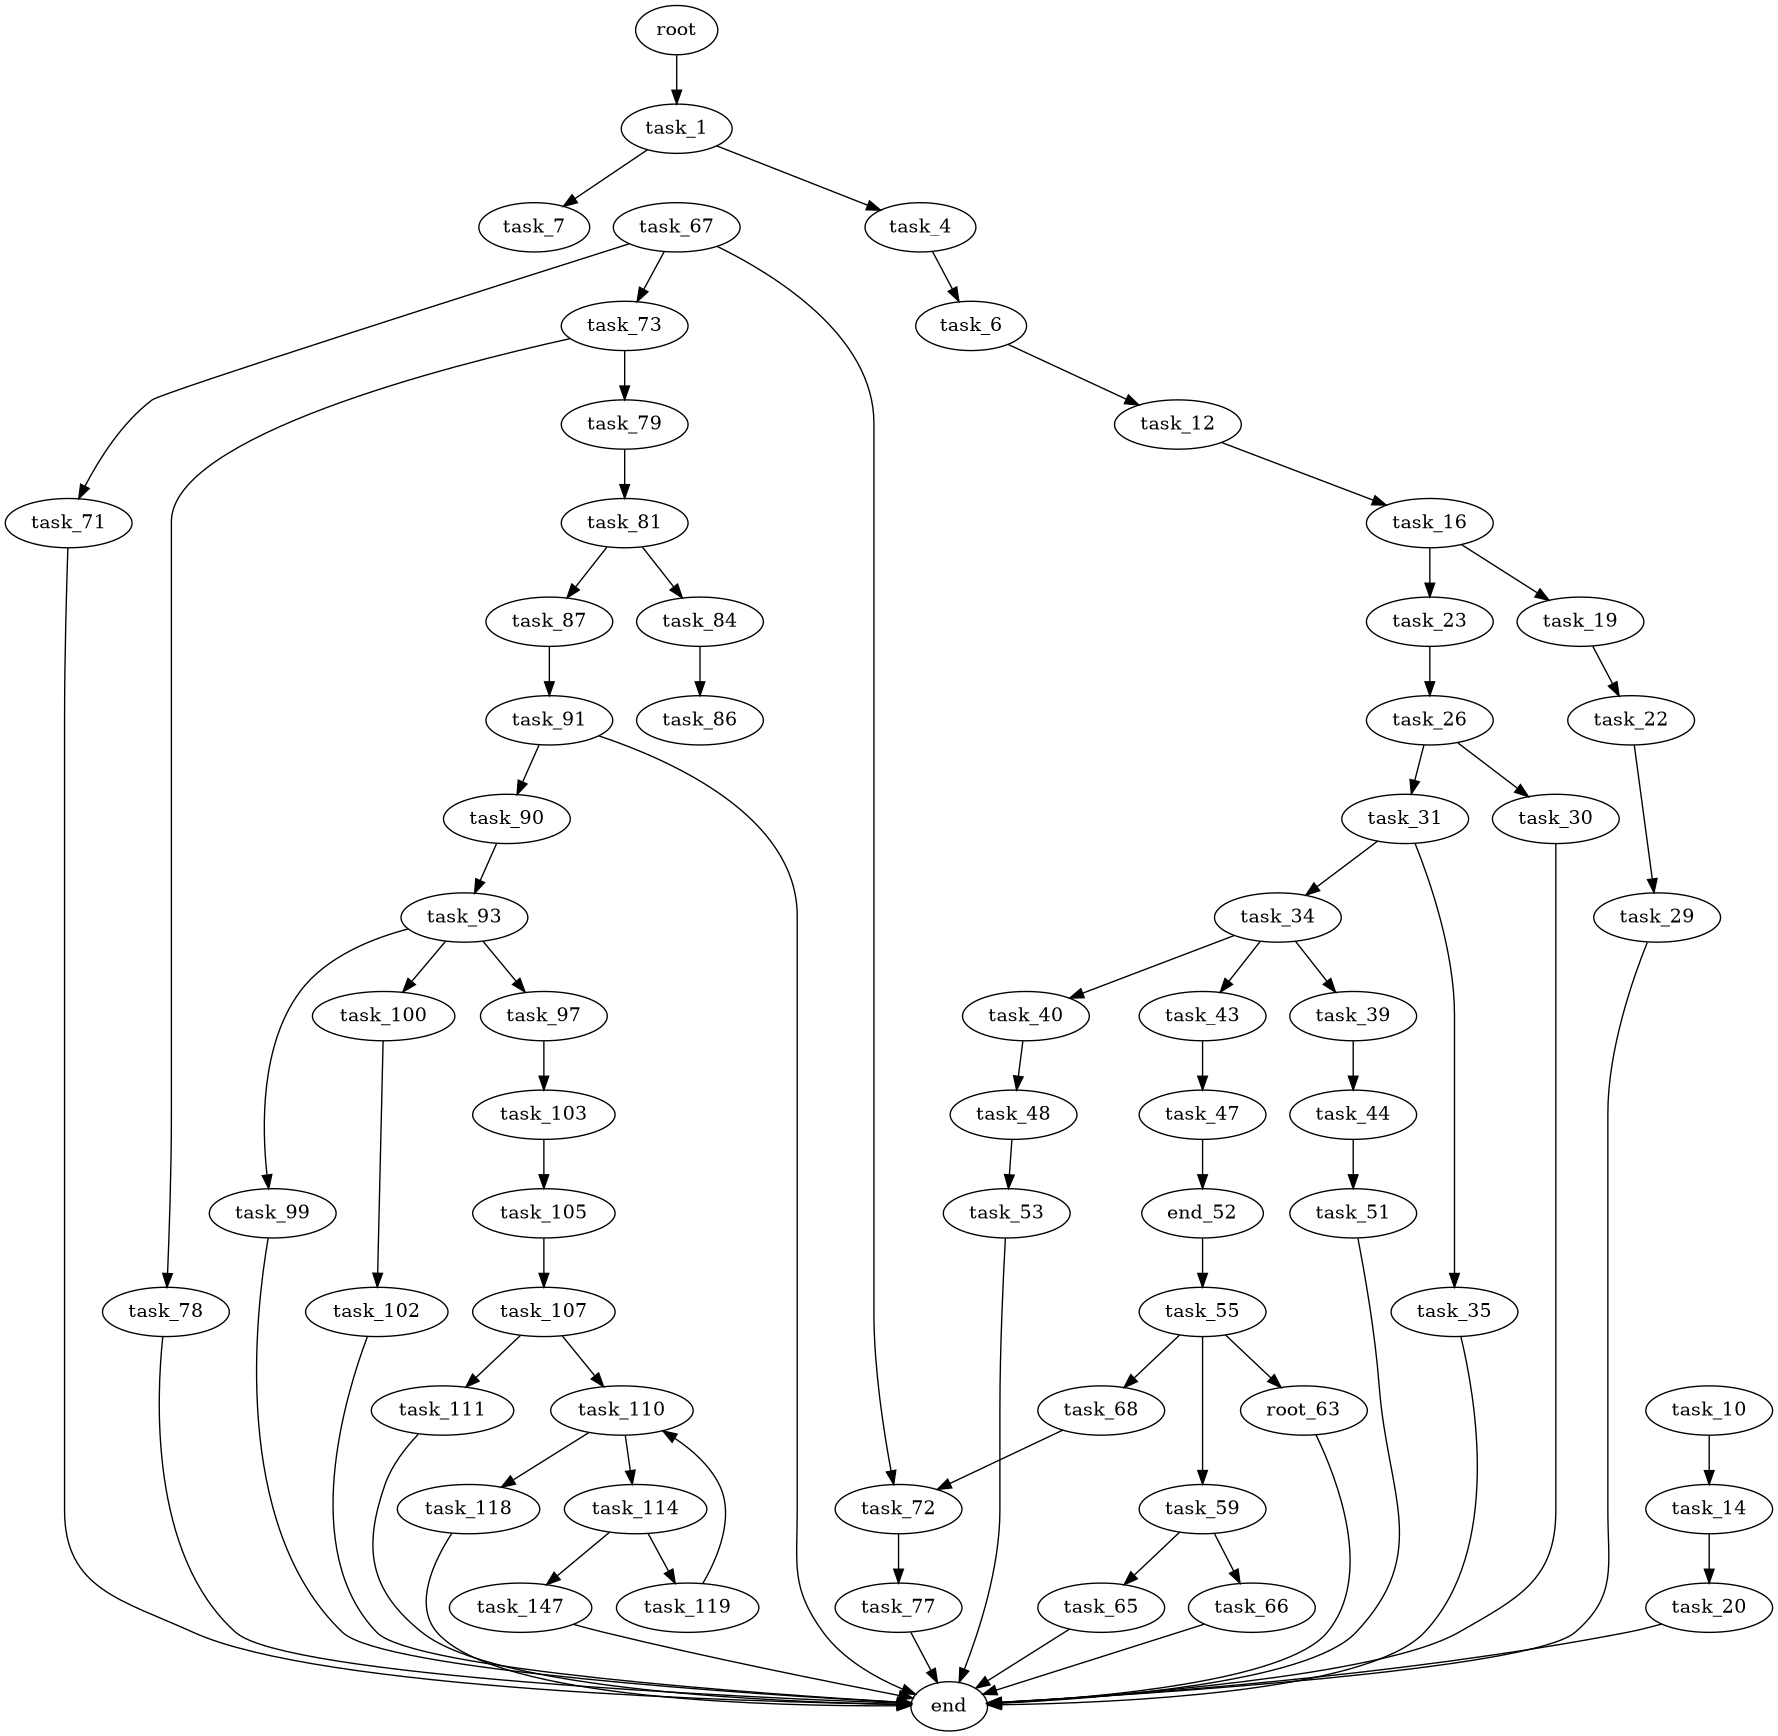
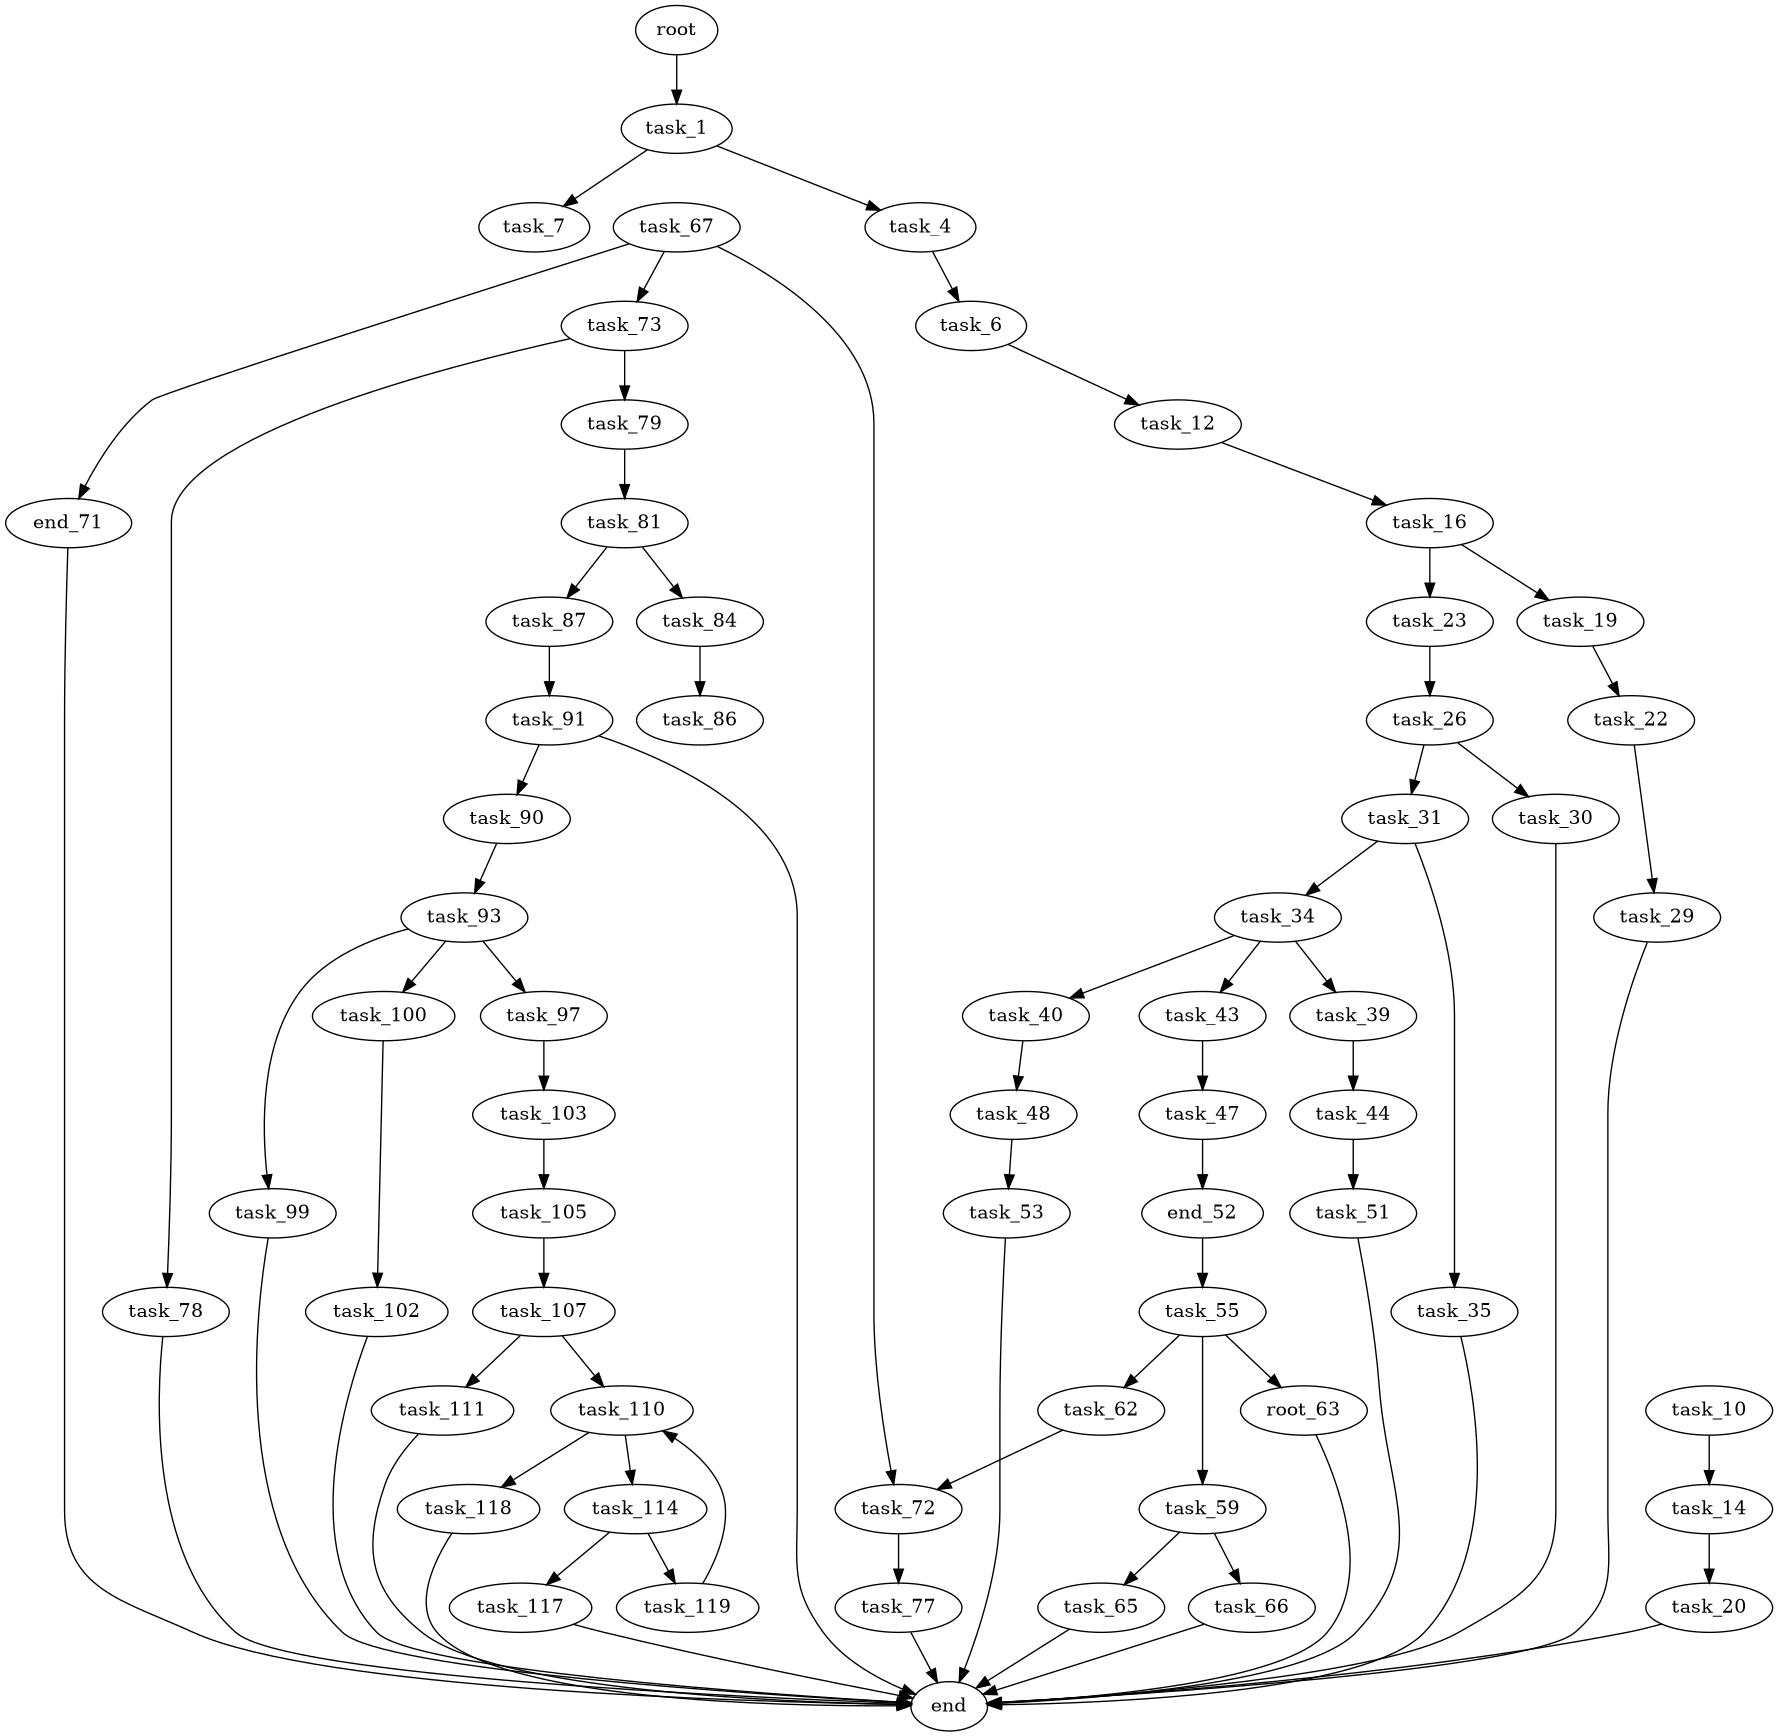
node "task_71": label "task_71" -> "end_71"
node "task_68": label "task_68" -> "task_62"
node "task_147": label "task_147" -> "task_117"
